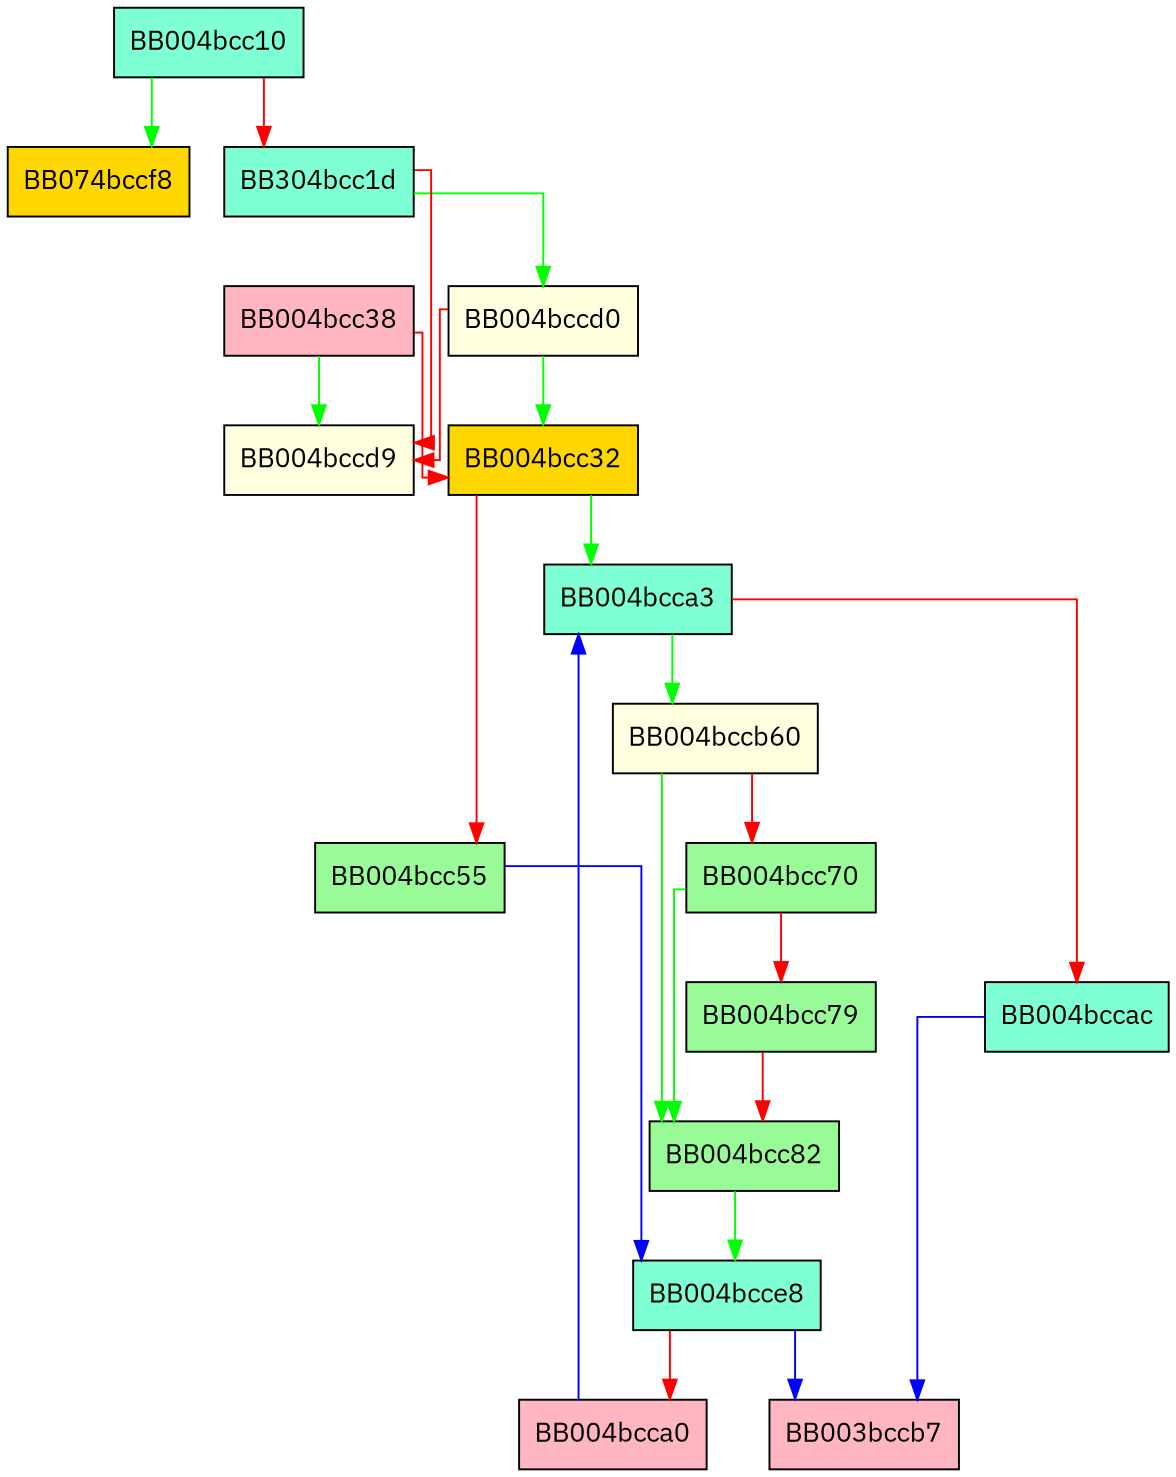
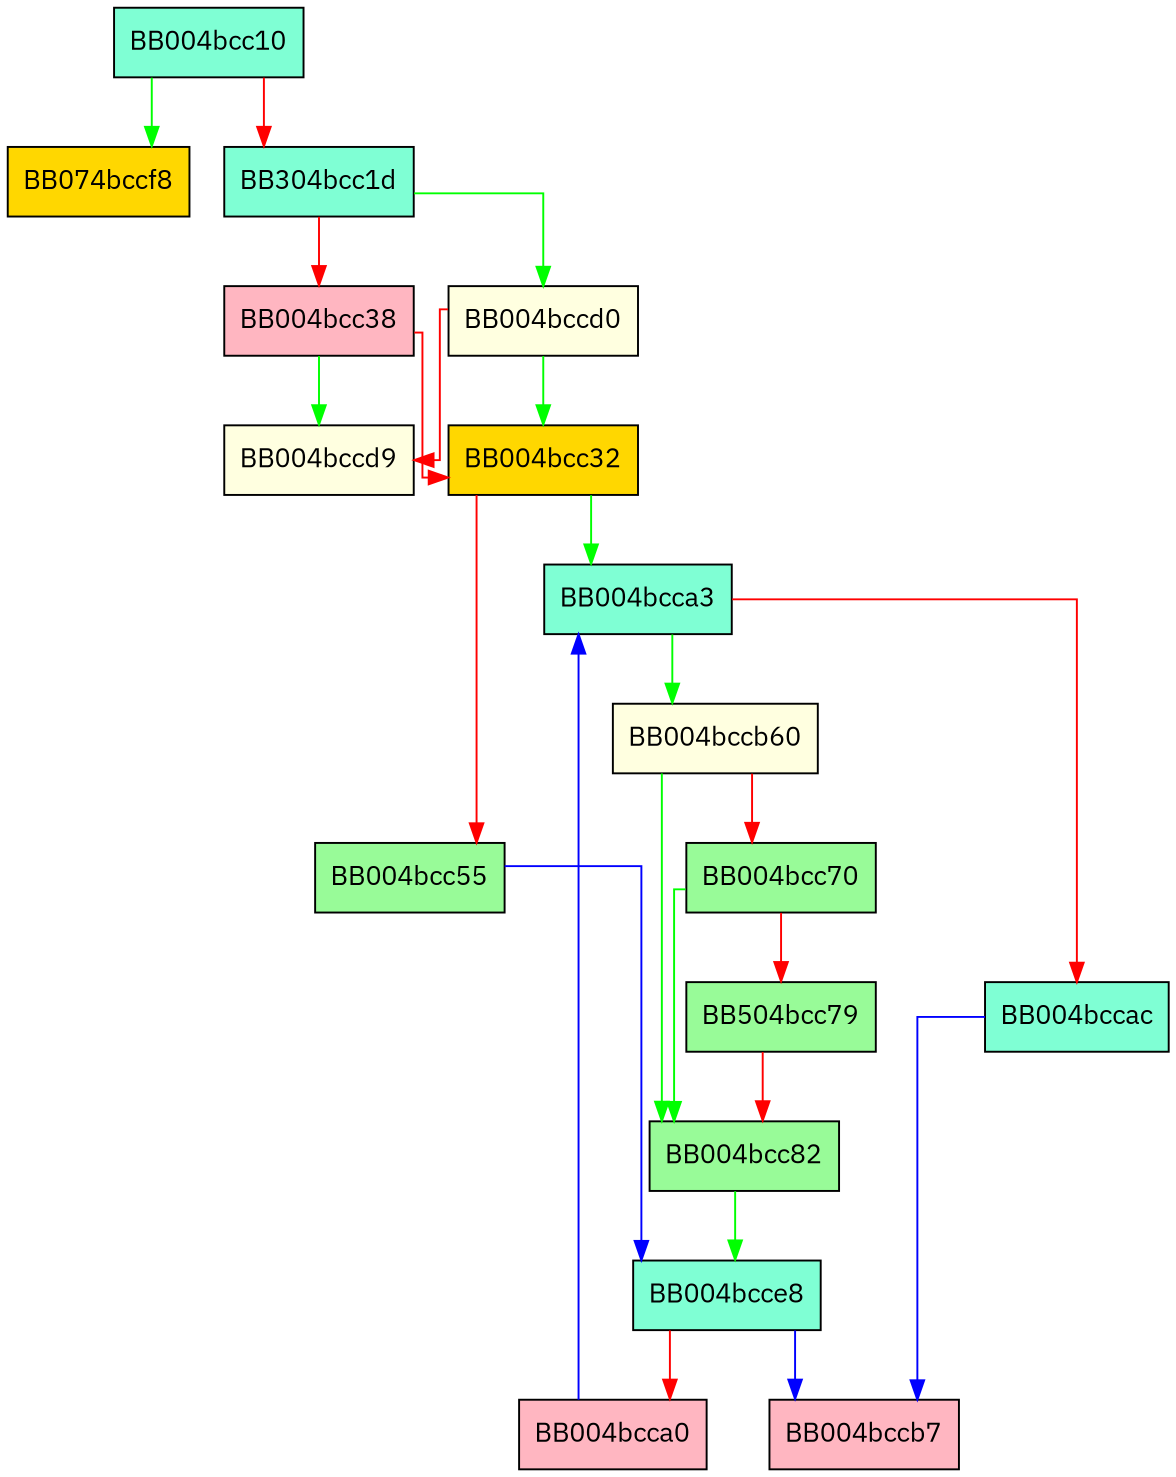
edge "BB304bcc1d" -> "BB004bccd9": now "BB304bcc1d" -> "BB004bcc38"
node "BB004bcc79": label "BB004bcc79" -> "BB504bcc79"
node "BB003bccb7": label "BB003bccb7" -> "BB004bccb7"
